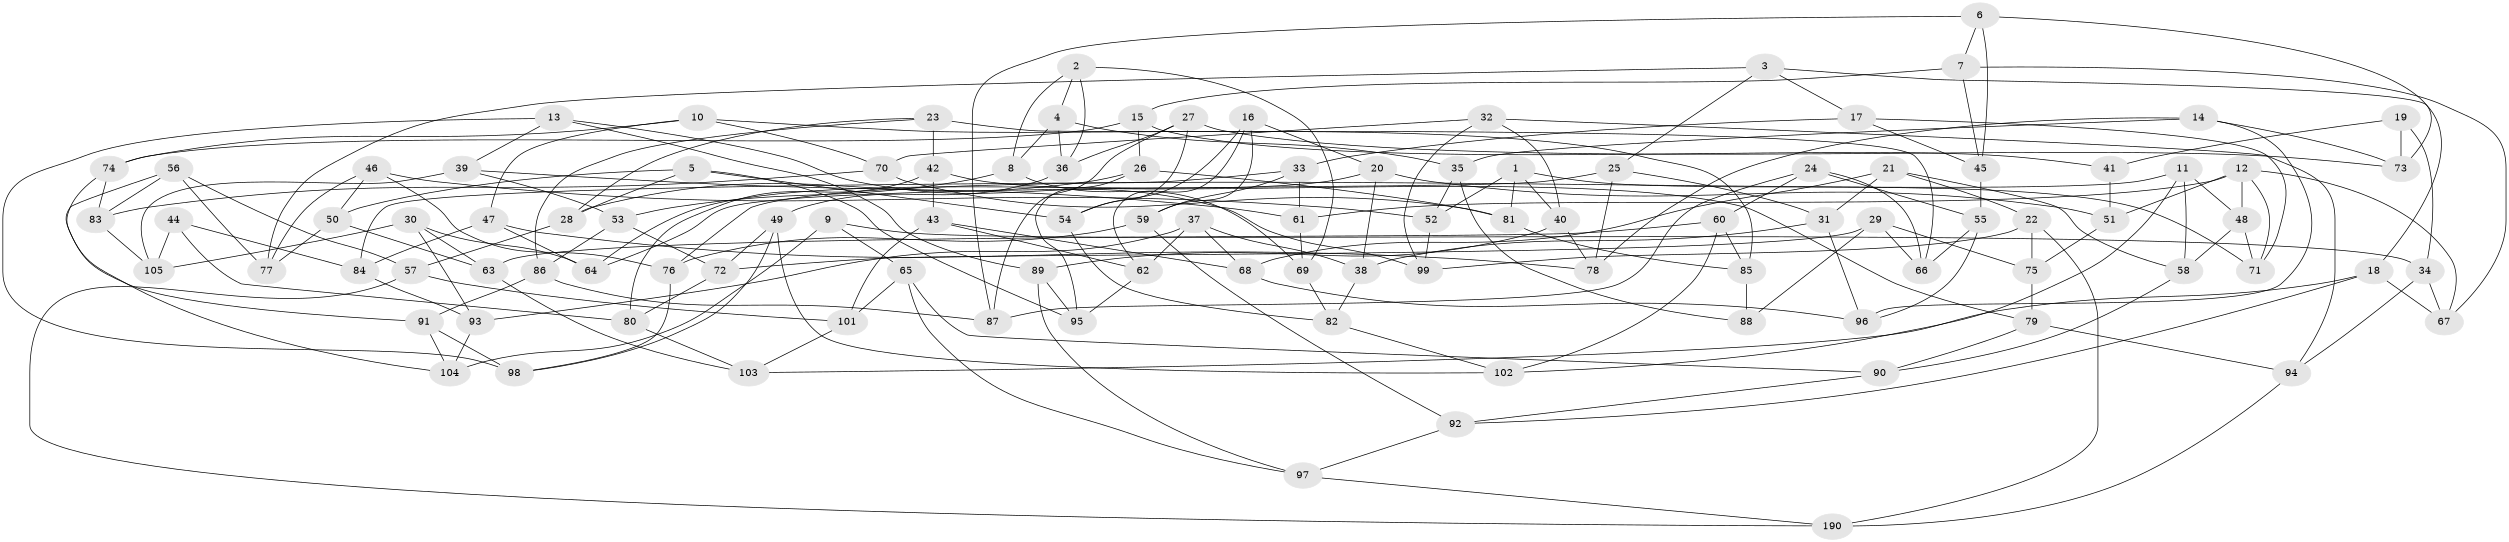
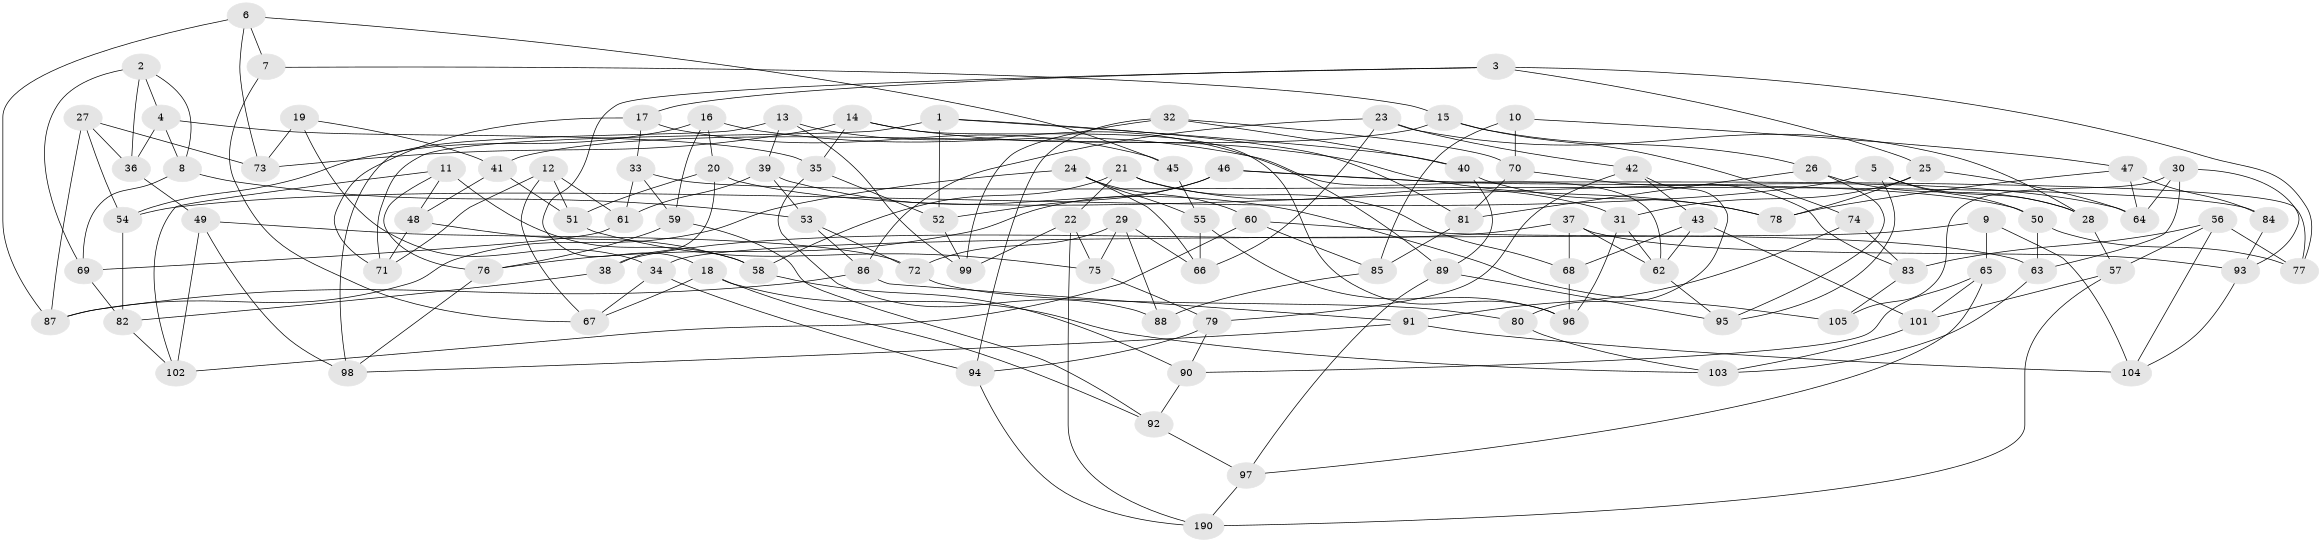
edge "7" -- "45": removed
edge "10" -- "74": removed
edge "12" -- "48": now "41" -- "48"
node "44": removed
edge "31" -- "38": now "31" -- "62"
